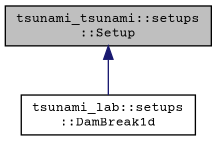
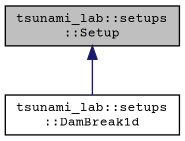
node "tsunami_tsunami::setups ::Setup": label "tsunami_tsunami::setups ::Setup" -> "tsunami_lab::setups ::Setup"
